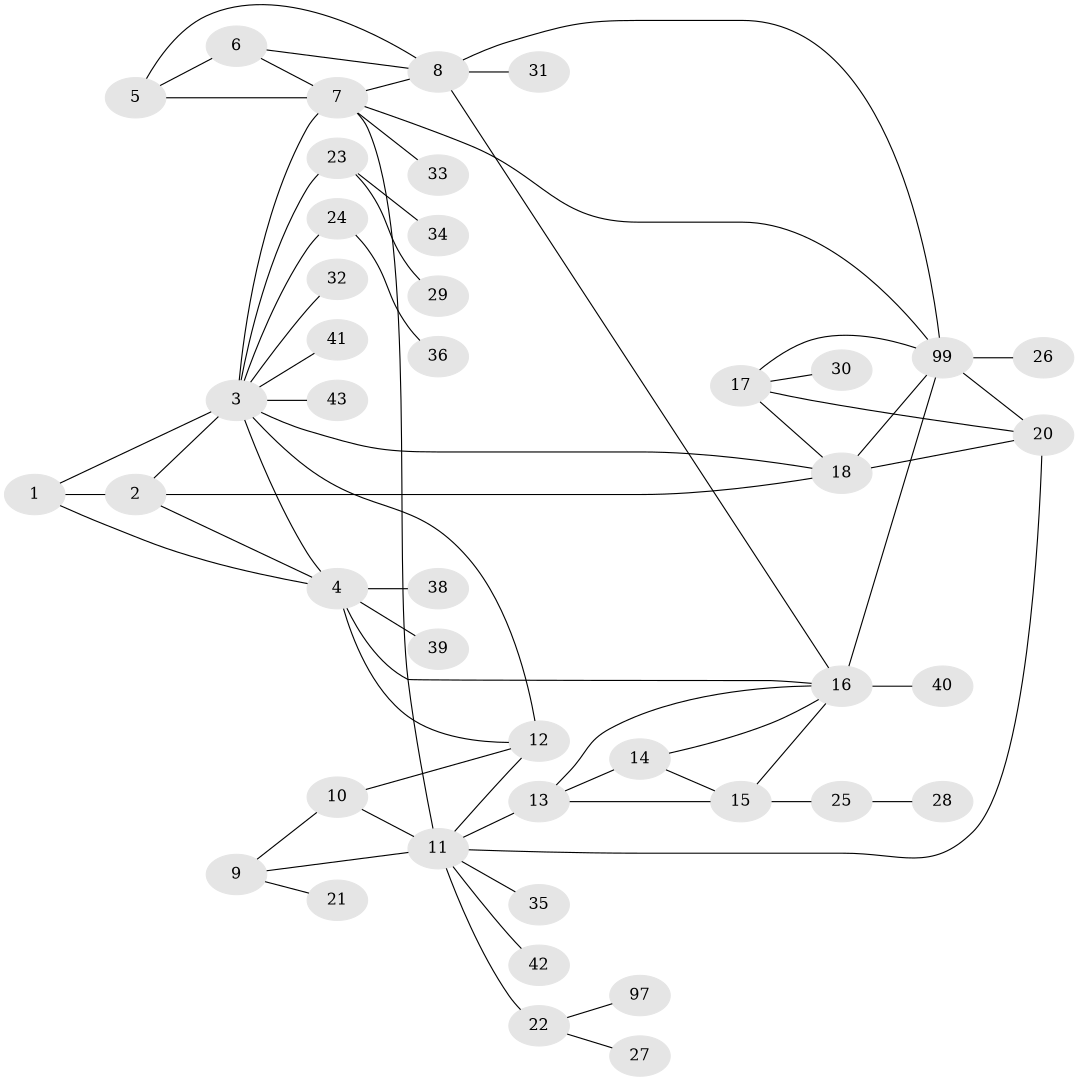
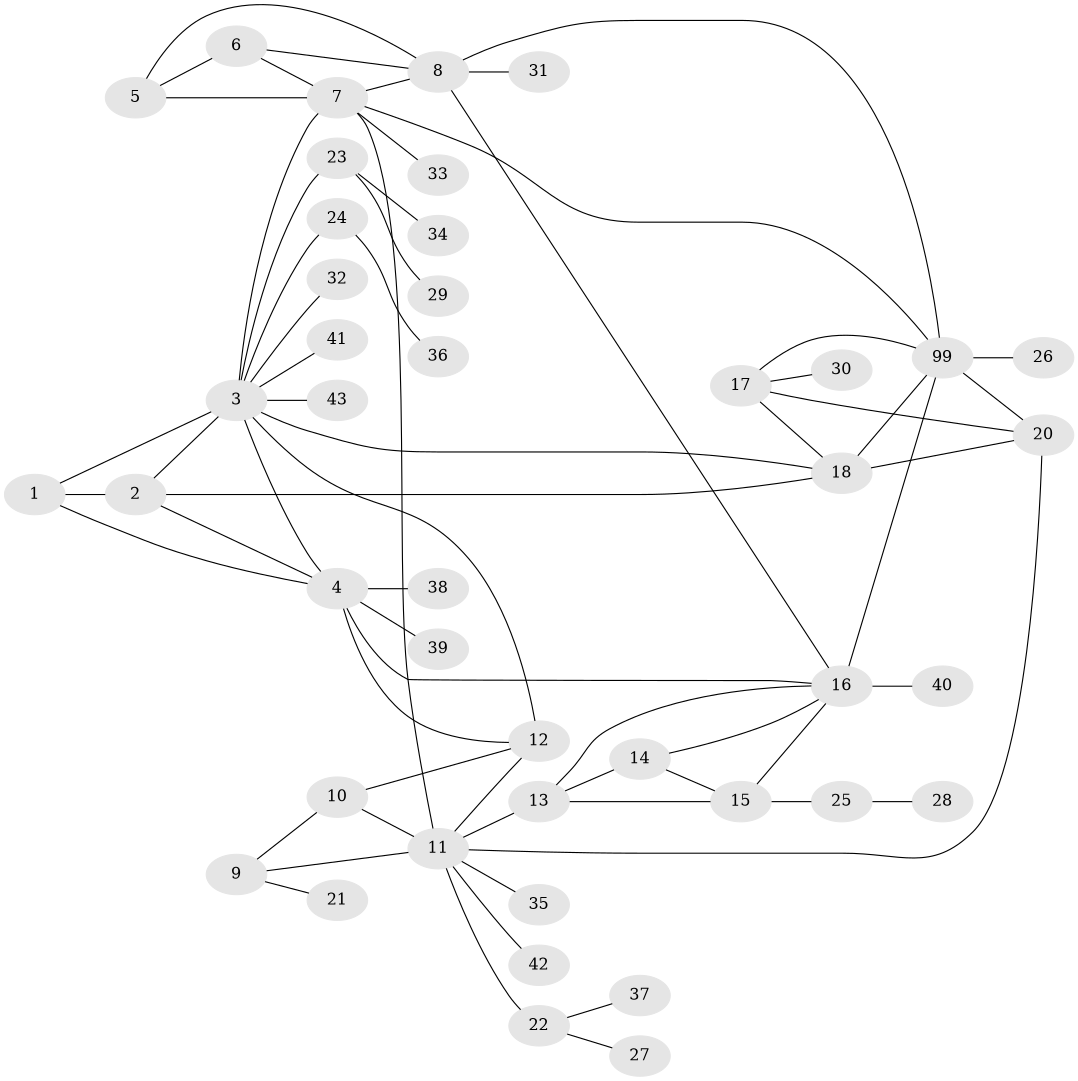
node "97": label "97" -> "37"
